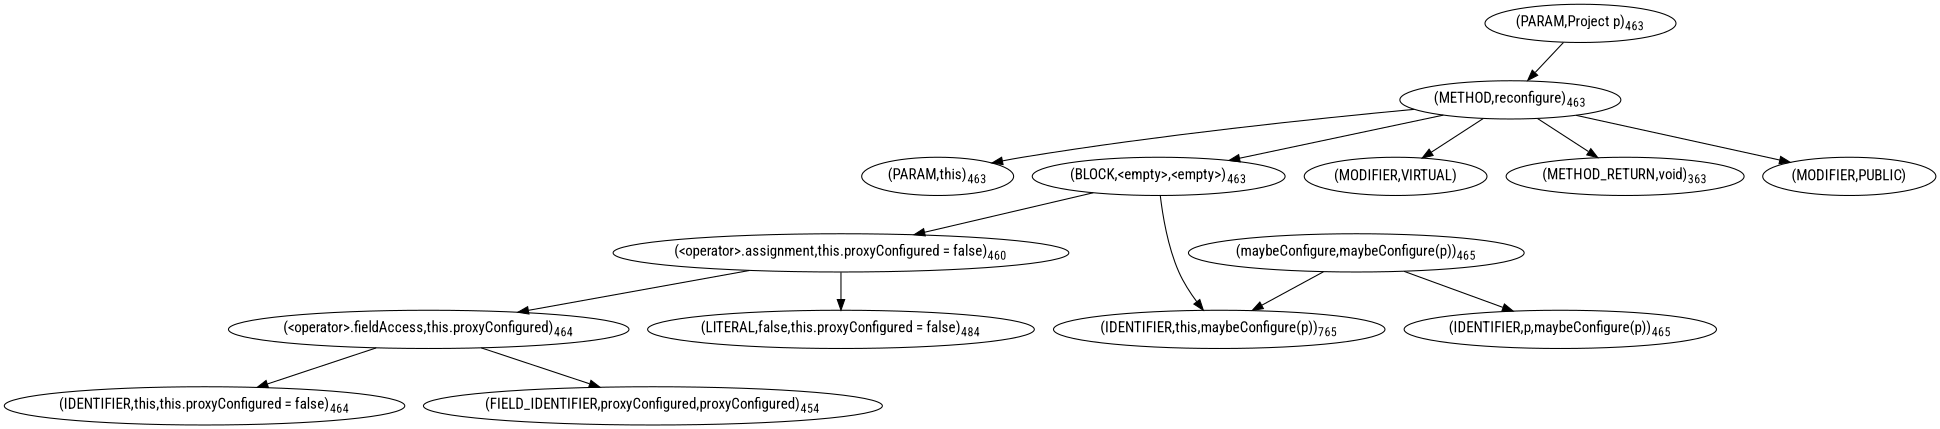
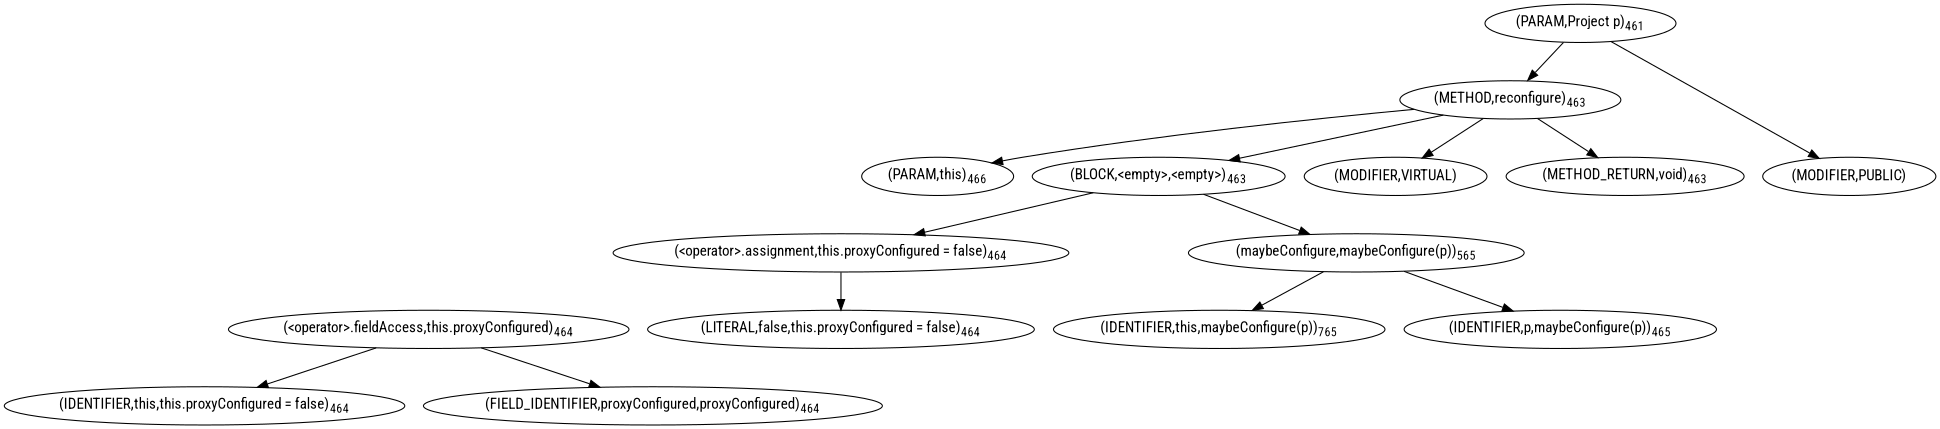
node "(PARAM,Project p)": text "463" -> "461"
edge "(METHOD,reconfigure)" -> "(MODIFIER,PUBLIC)": now "(PARAM,Project p)" -> "(MODIFIER,PUBLIC)"
node "(PARAM,this)": text "463" -> "466"
node "(METHOD_RETURN,void)": text "363" -> "463"
node "(<operator>.assignment,this.proxyConfigured = false)": text "460" -> "464"
edge "(BLOCK,<empty>,<empty>)" -> "(IDENTIFIER,this,maybeConfigure(p))": now "(BLOCK,<empty>,<empty>)" -> "(maybeConfigure,maybeConfigure(p))"
node "(maybeConfigure,maybeConfigure(p))": text "465" -> "565"
edge "(<operator>.assignment,this.proxyConfigured = false)" -> "(<operator>.fieldAccess,this.proxyConfigured)": removed
node "(LITERAL,false,this.proxyConfigured = false)": text "484" -> "464"
node "(FIELD_IDENTIFIER,proxyConfigured,proxyConfigured)": text "454" -> "464"
